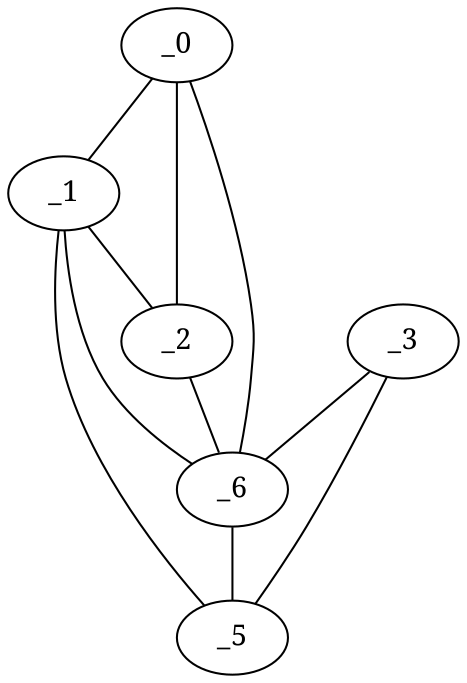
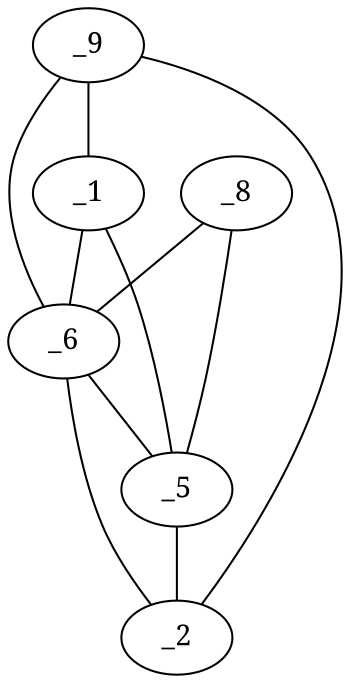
node "_0": label "_0" -> "_9"
edge "_1" -- "_2": now "_5" -- "_2"
node "_3": label "_3" -> "_8"
